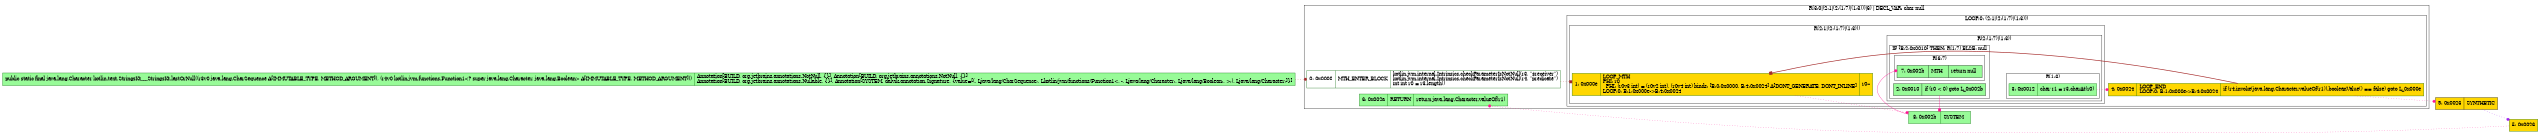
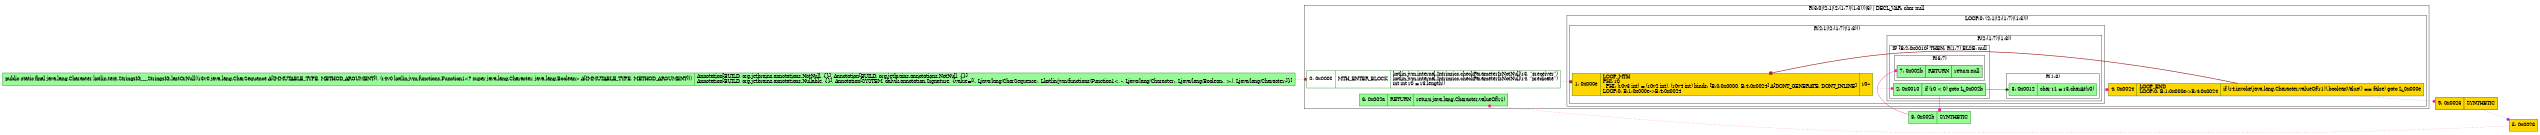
node "7: 0x002b": text "MTH" -> "RETURN"
edge "2: 0x0010" -> "3: 0x0012": added
edge "3: 0x0012" -> "4: 0x0024": arrowhead dot -> box
edge "1: 0x000e" -> "8: 0x002b": now "1: 0x000e" -> "2: 0x0010"
node "8: 0x002b": text "SYSTEM" -> "SYNTHETIC"
